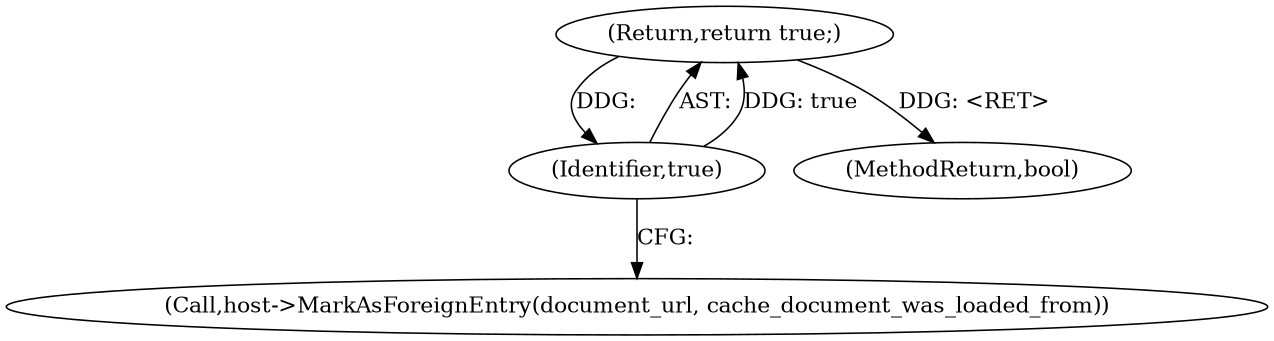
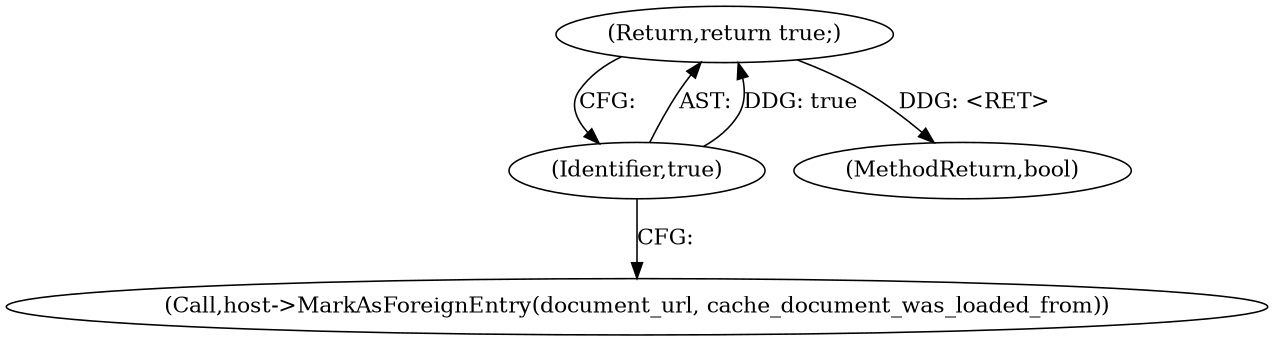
edge "(Return,return true;)" -> "(Identifier,true)": label "DDG: " -> "CFG: "
